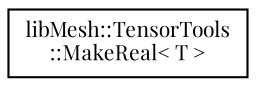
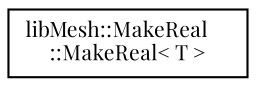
node "libMesh::TensorTools ::MakeReal< T >": label "libMesh::TensorTools ::MakeReal< T >" -> "libMesh::MakeReal ::MakeReal< T >"
